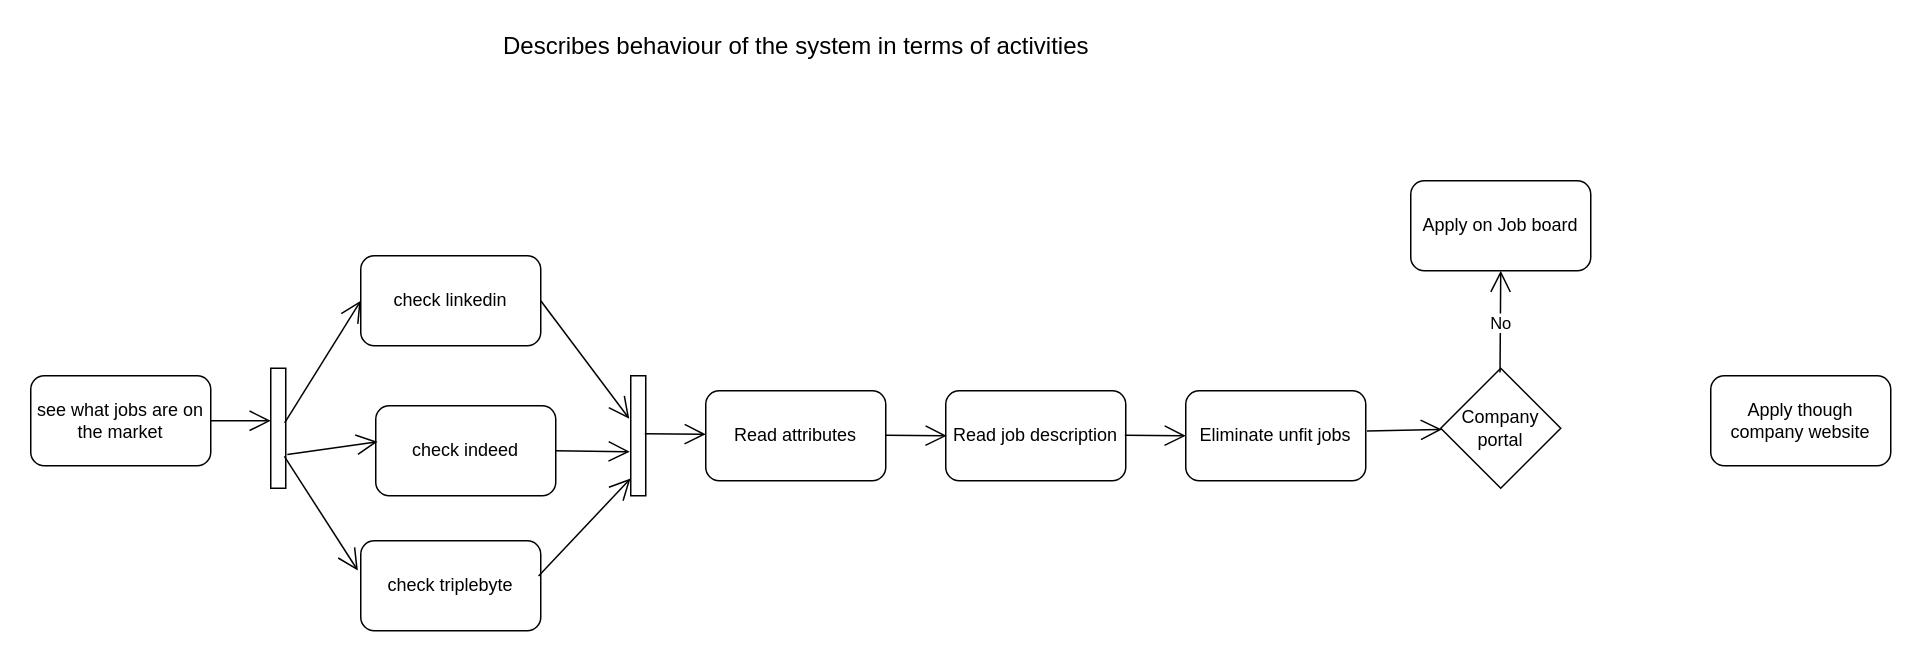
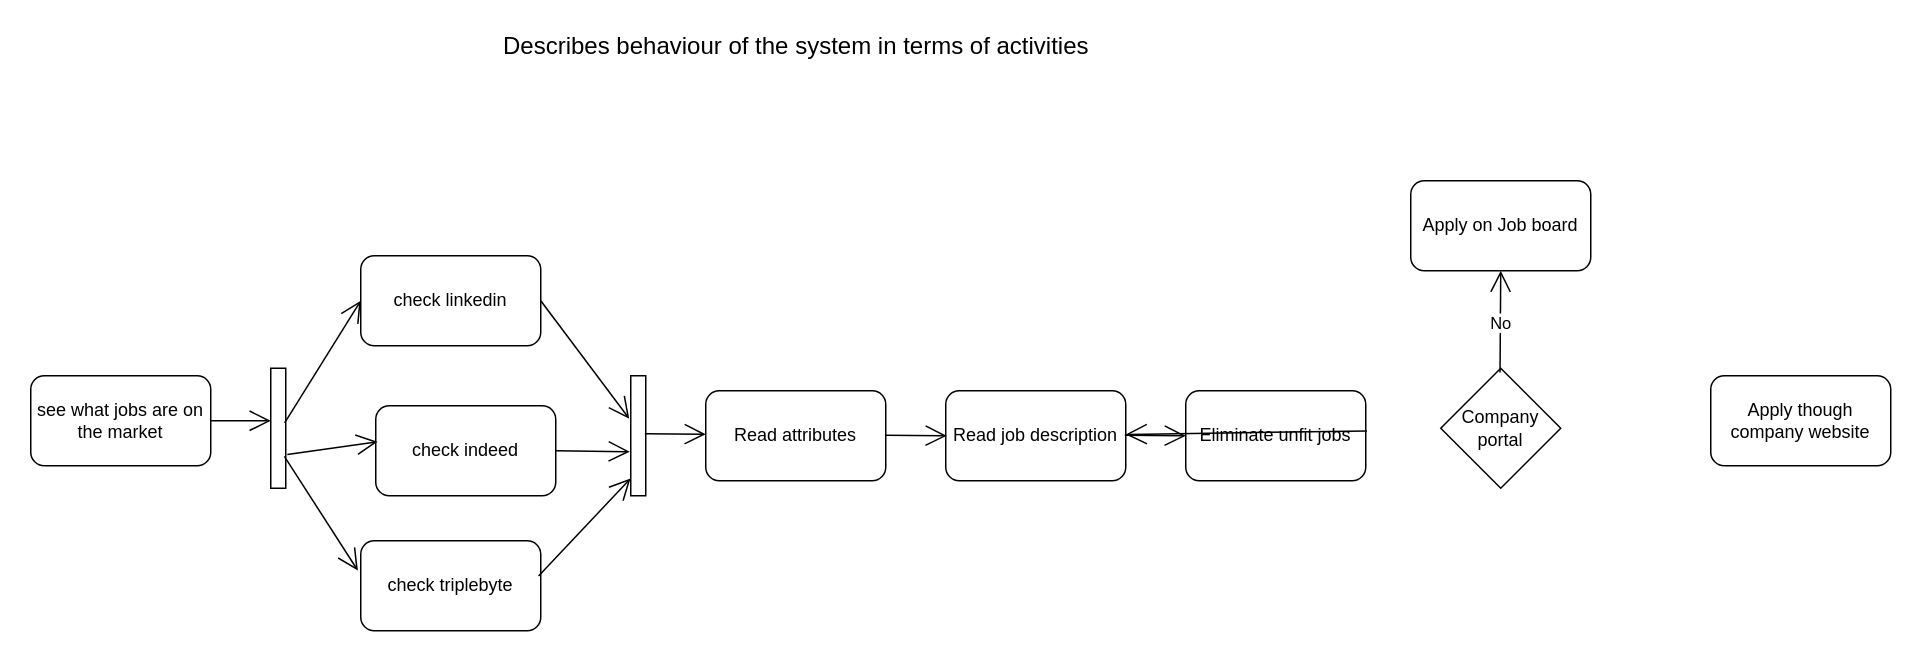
edge "Eliminate unfit jobs" -> "Company portal": now "Eliminate unfit jobs" -> "Read job description"
